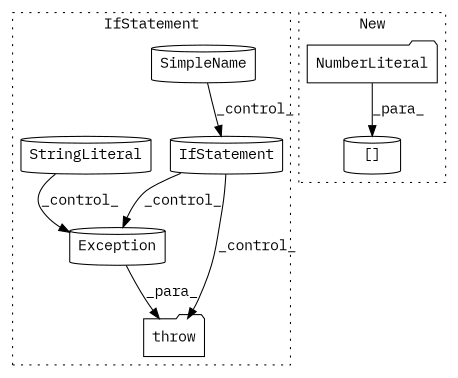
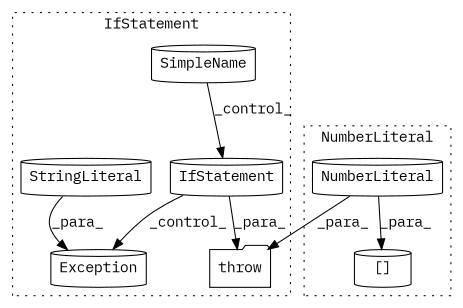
cluster "New": label "New" -> "NumberLiteral"
node "NumberLiteral": shape folder -> cylinder
edge "StringLiteral" -> "Exception": label "_control_" -> "_para_"
edge "IfStatement" -> "throw": label "_control_" -> "_para_"
edge "Exception" -> "throw": now "NumberLiteral" -> "throw"
